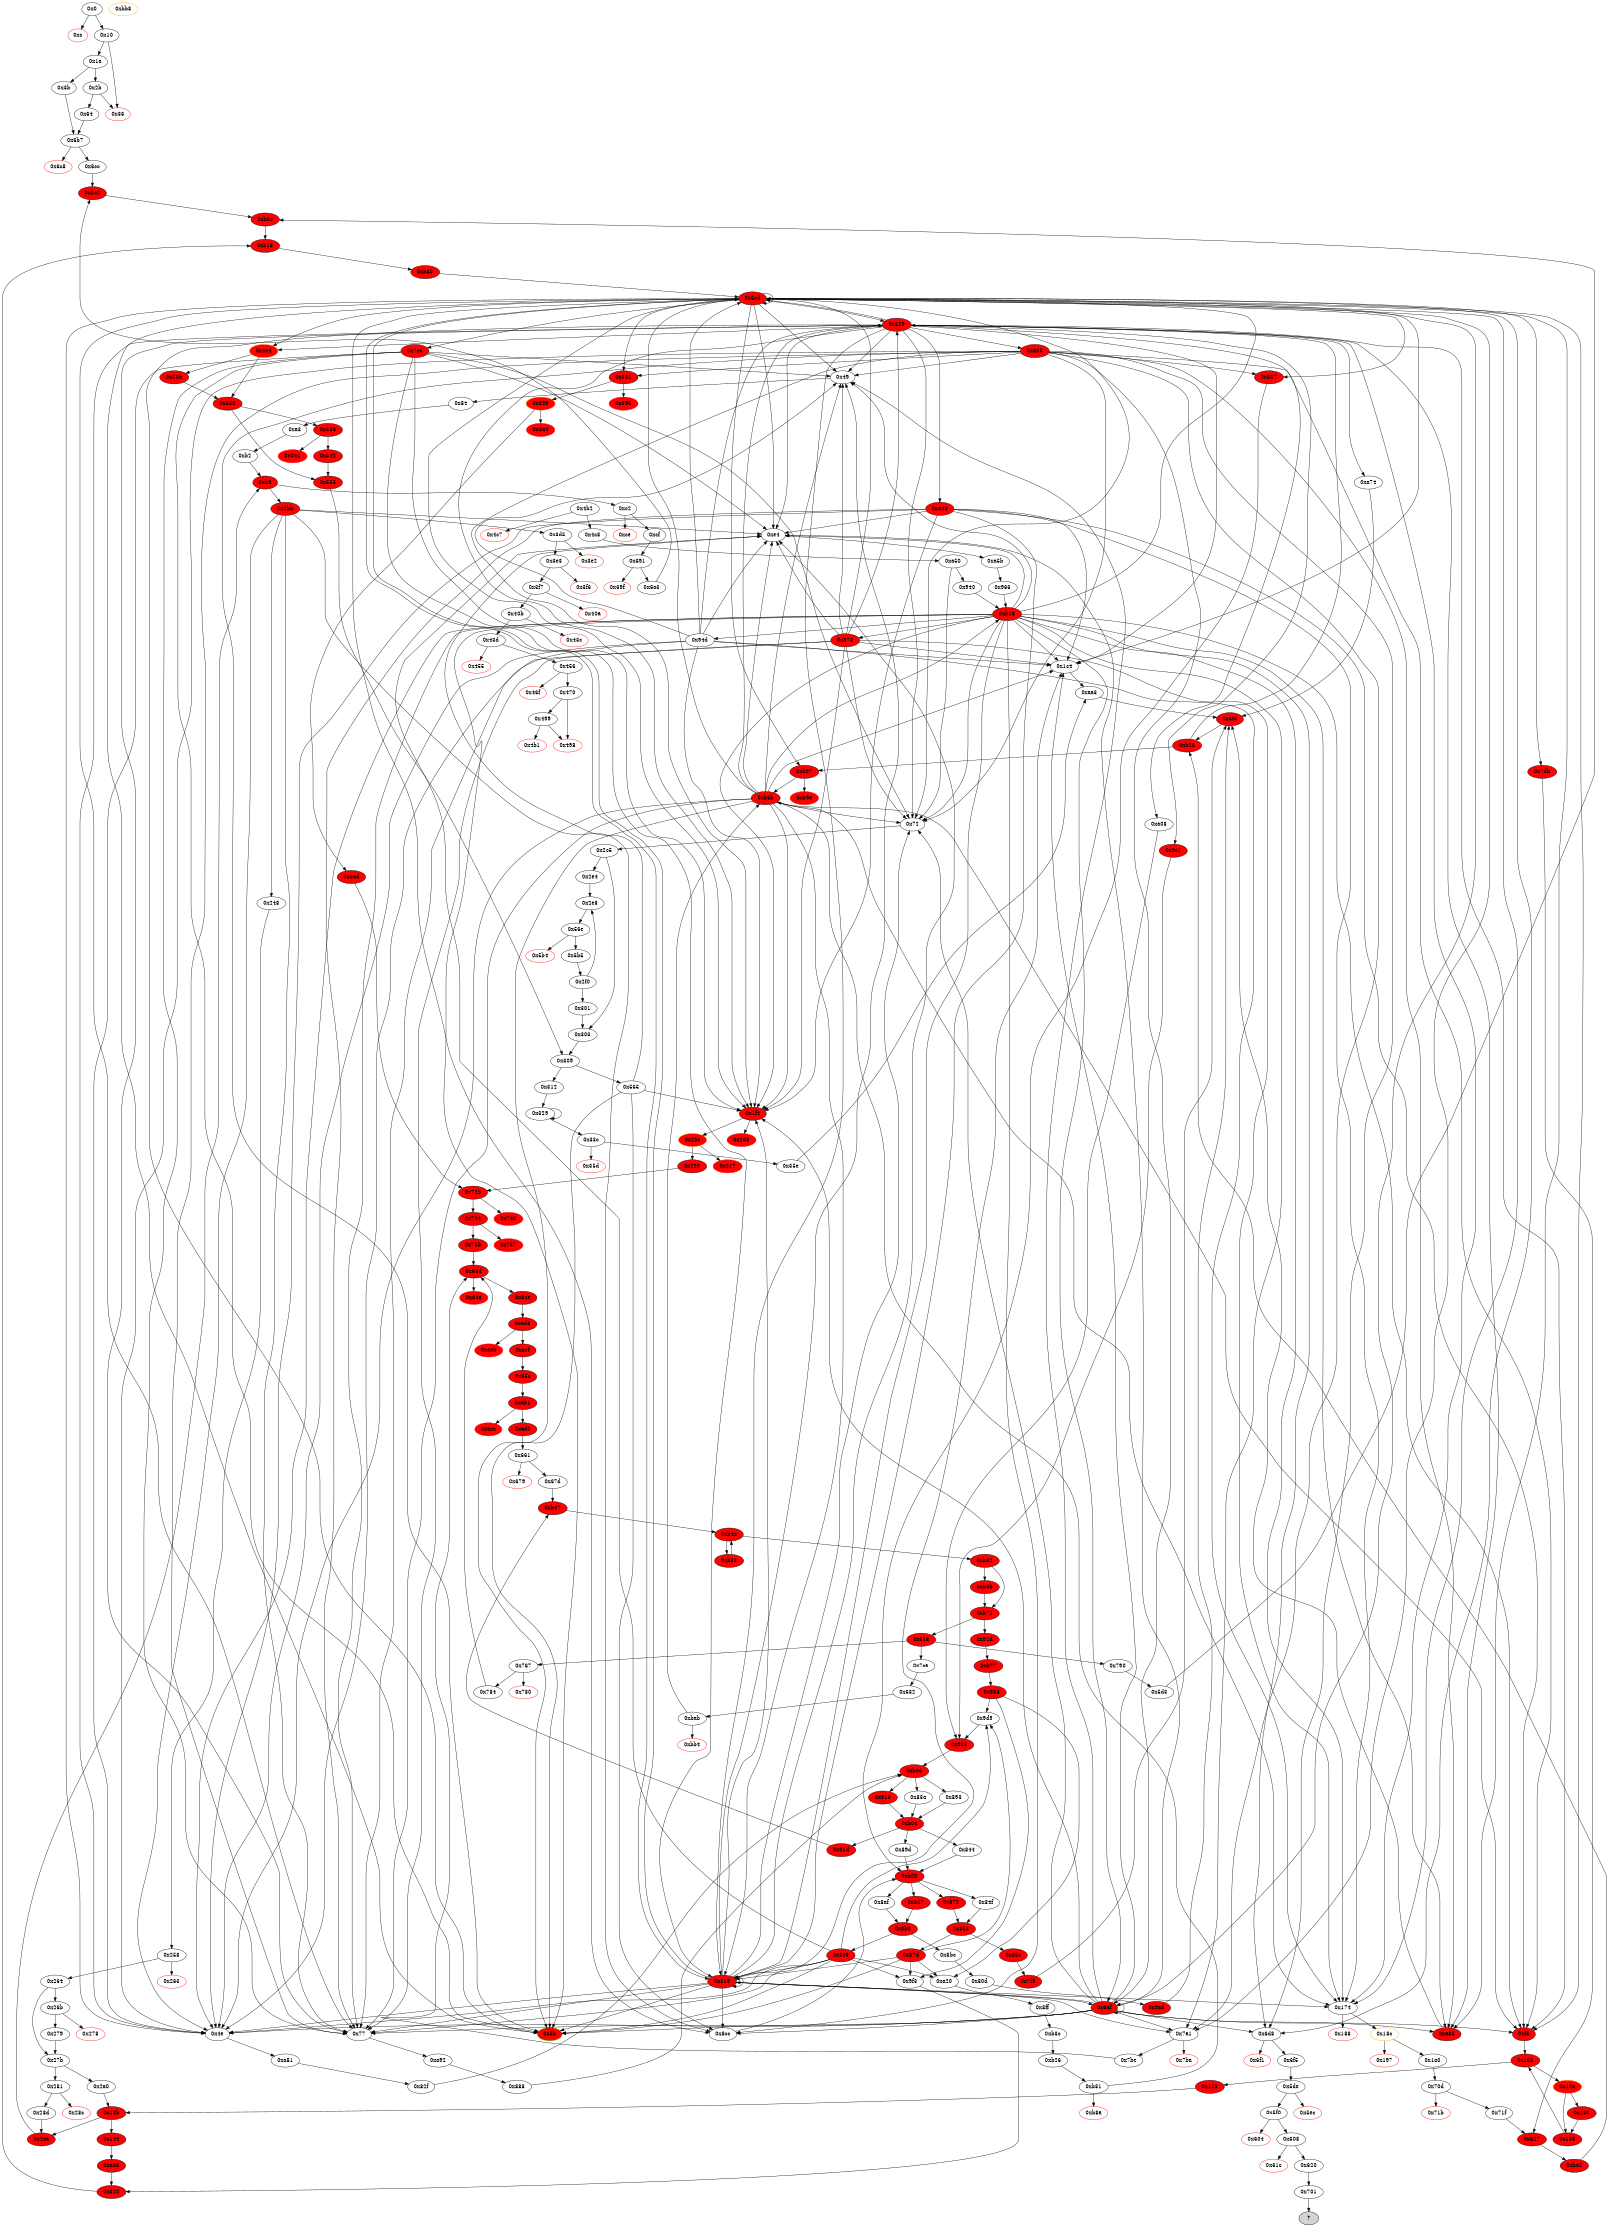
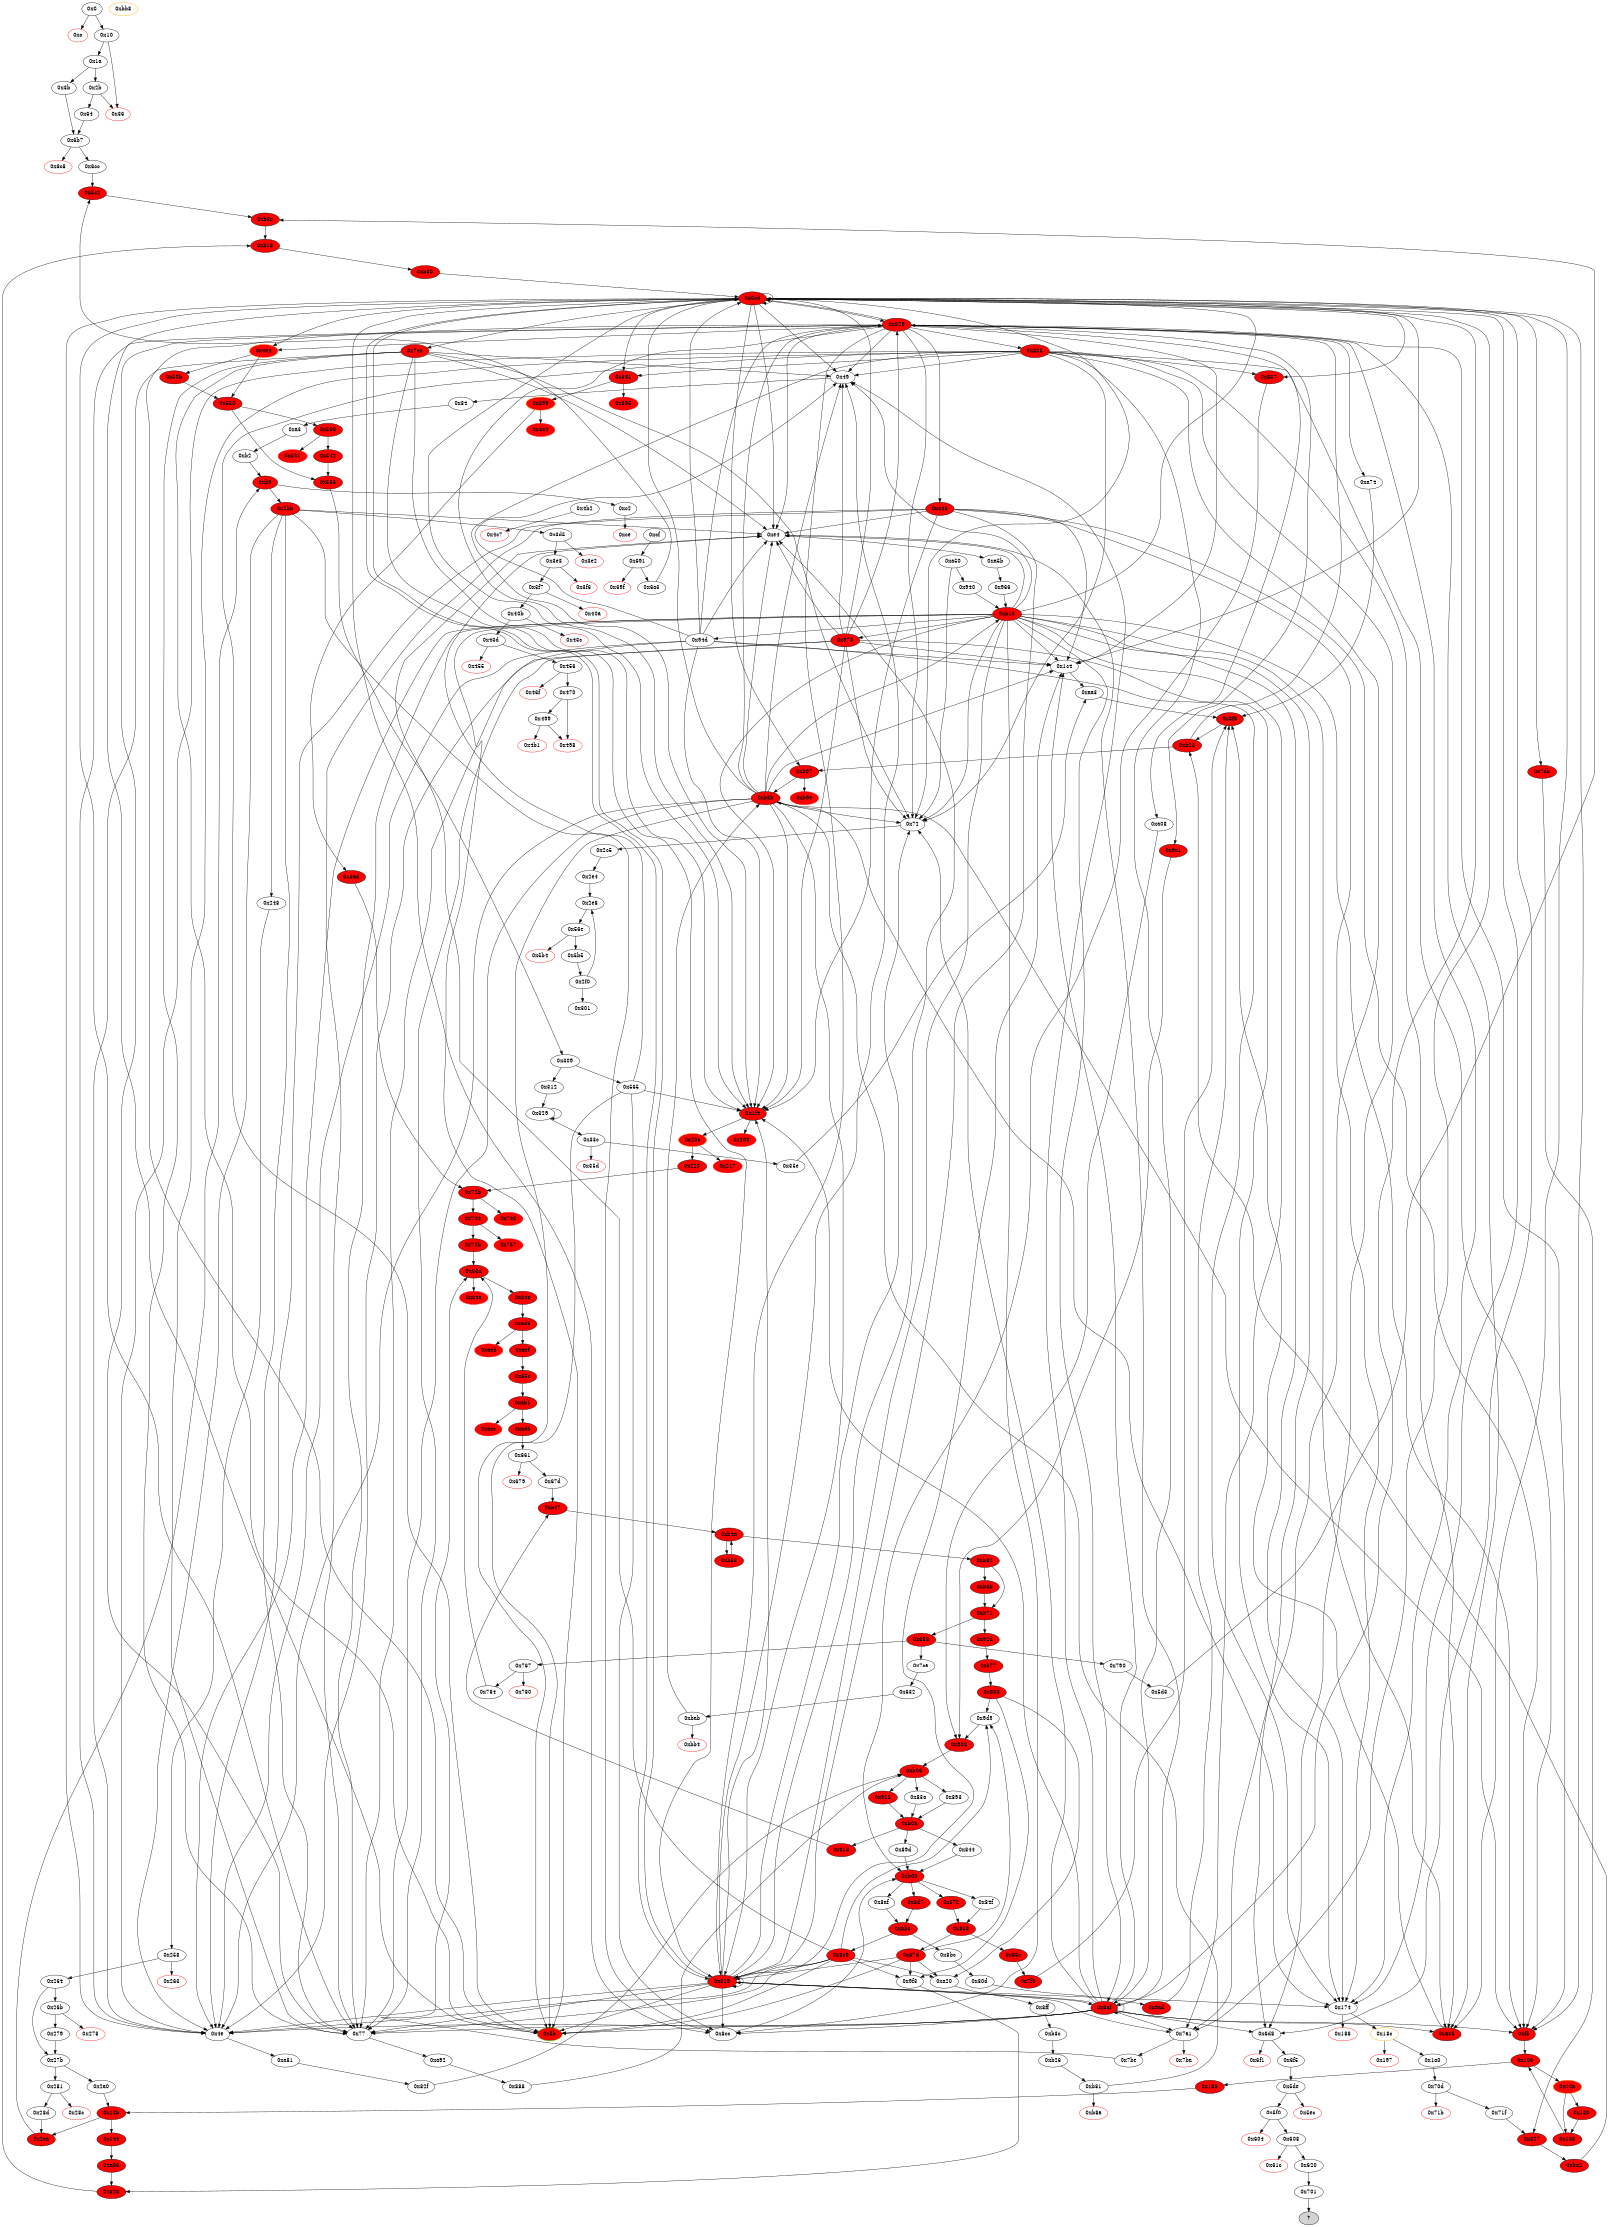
edge "0xc2" -> "0xcf": removed
node "0x4c8": removed
node "0x303": removed
